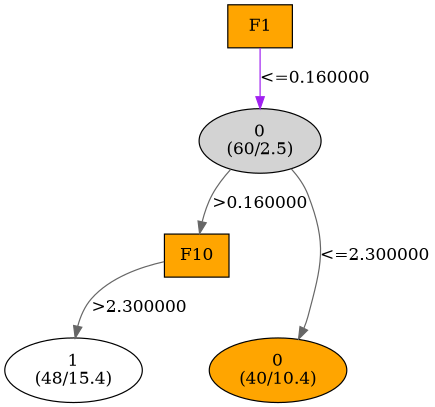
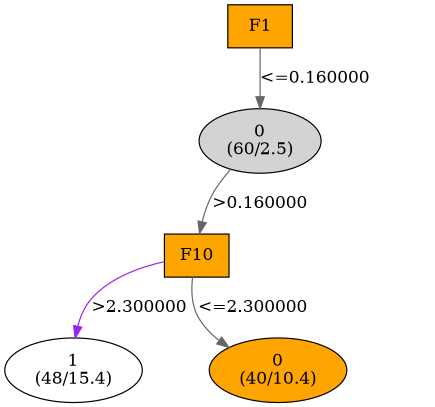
edge "F1" -> "0 (60/2.5)": color purple -> gray40
edge "0 (60/2.5)" -> "0 (40/10.4)": now "F10" -> "0 (40/10.4)"
edge "F10" -> "1 (48/15.4)": color gray40 -> purple
